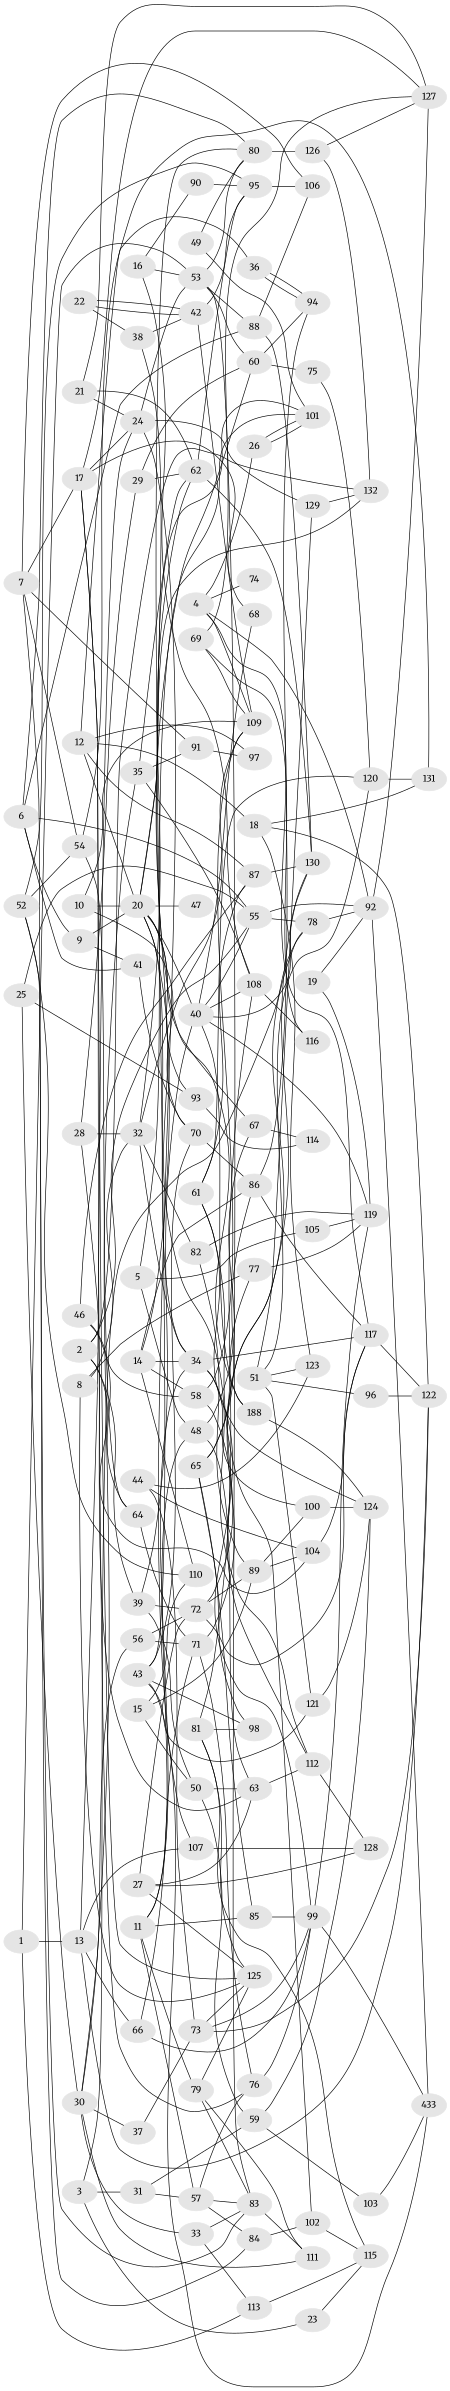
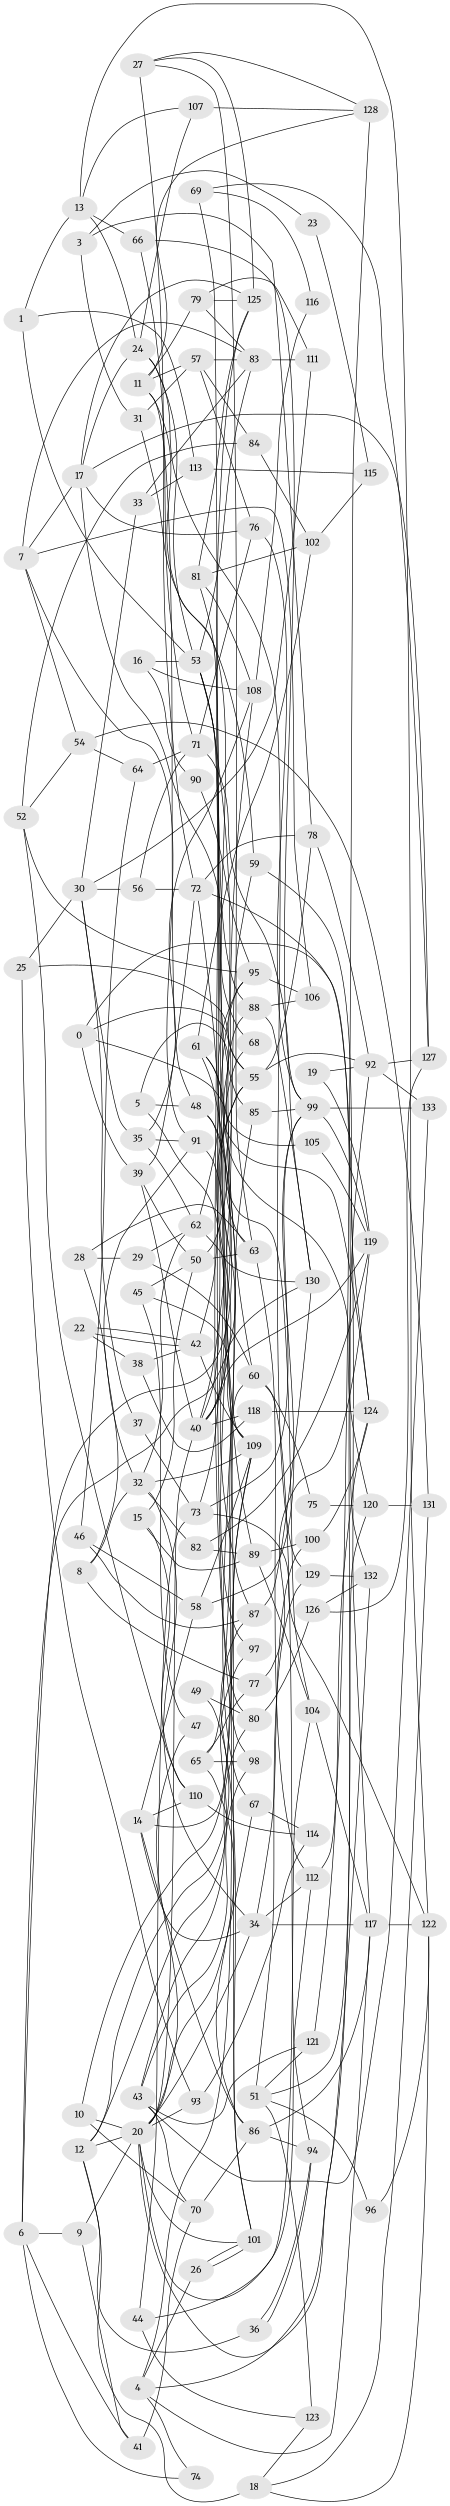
edge "80" -- "6": now "74" -- "6"
node "21": removed
node "45": added
node "2": label "2" -> "0"
node "188": label "188" -> "118"
edge "34" -- "11": now "128" -- "11"
edge "8" -- "125": now "8" -- "91"
edge "110" -- "114": added
edge "81" -- "115": now "81" -- "102"
node "433": label "433" -> "133"
node "103": removed
